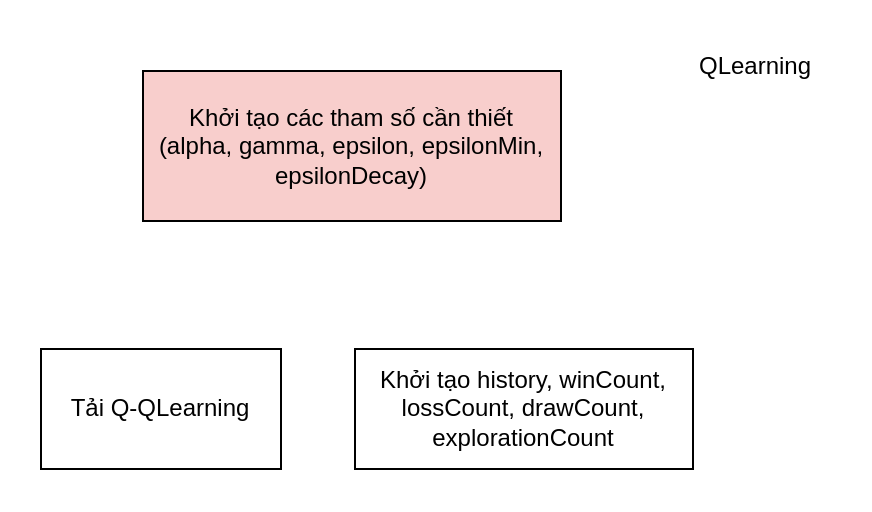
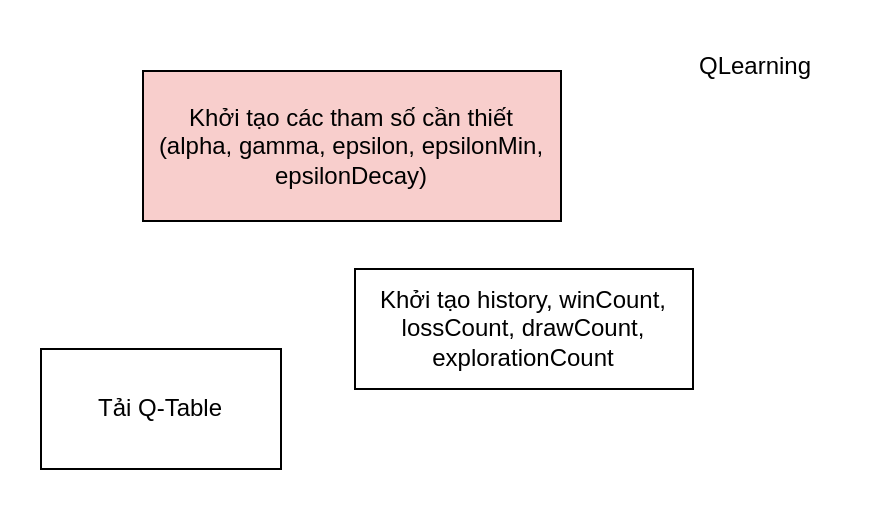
node "Tải Q-QLearning": label "Tải Q-QLearning" -> "Tải Q-Table"
node "Khởi tạo history, winCount, lossCount, drawCount, explorationCount": moved (524, 409) -> (524, 329)
